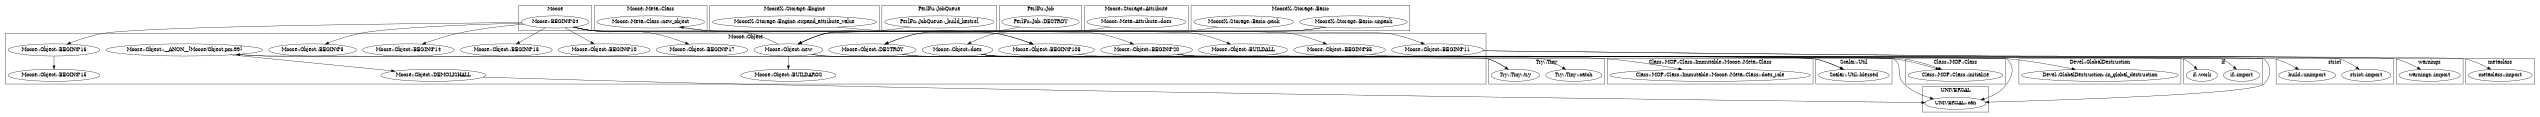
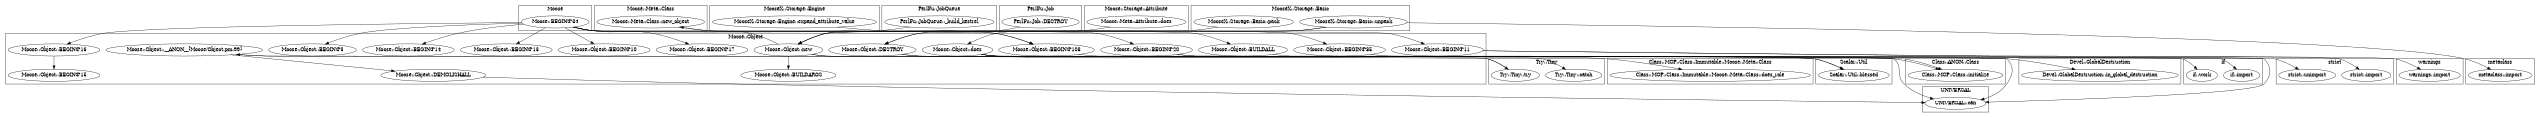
edge "Moose::Object::BEGIN@20" -> "metaclass::import": now "MooseX::Storage::Basic::unpack" -> "metaclass::import"
cluster "Class::MOP::Class": label "Class::MOP::Class" -> "Class::ANON::Class"
node "build::unimport": label "build::unimport" -> "strict::unimport"
